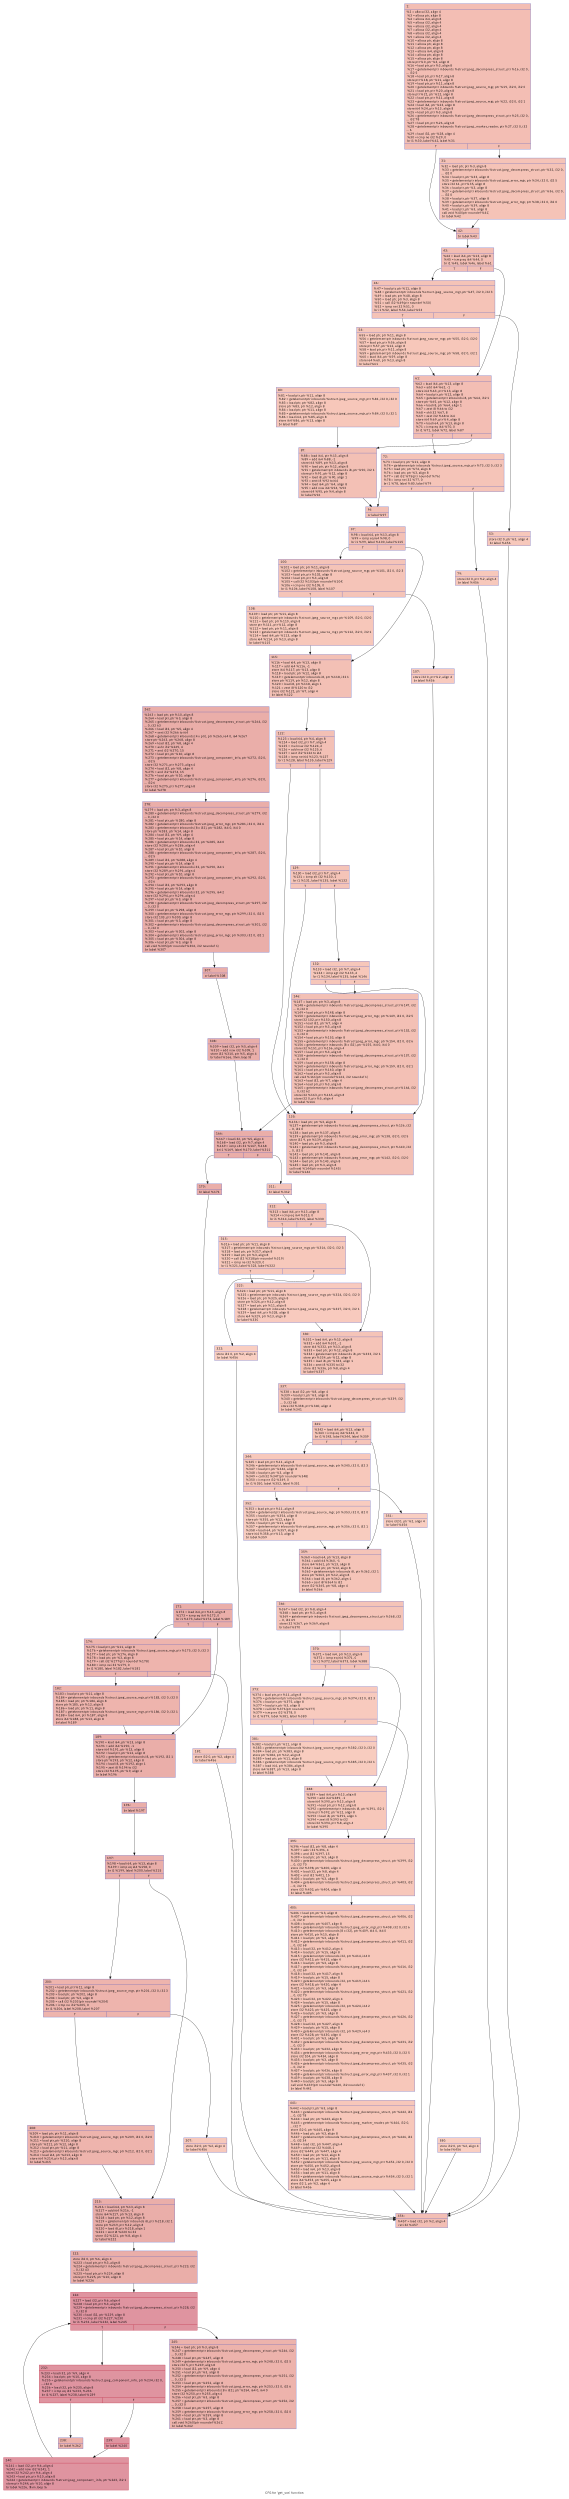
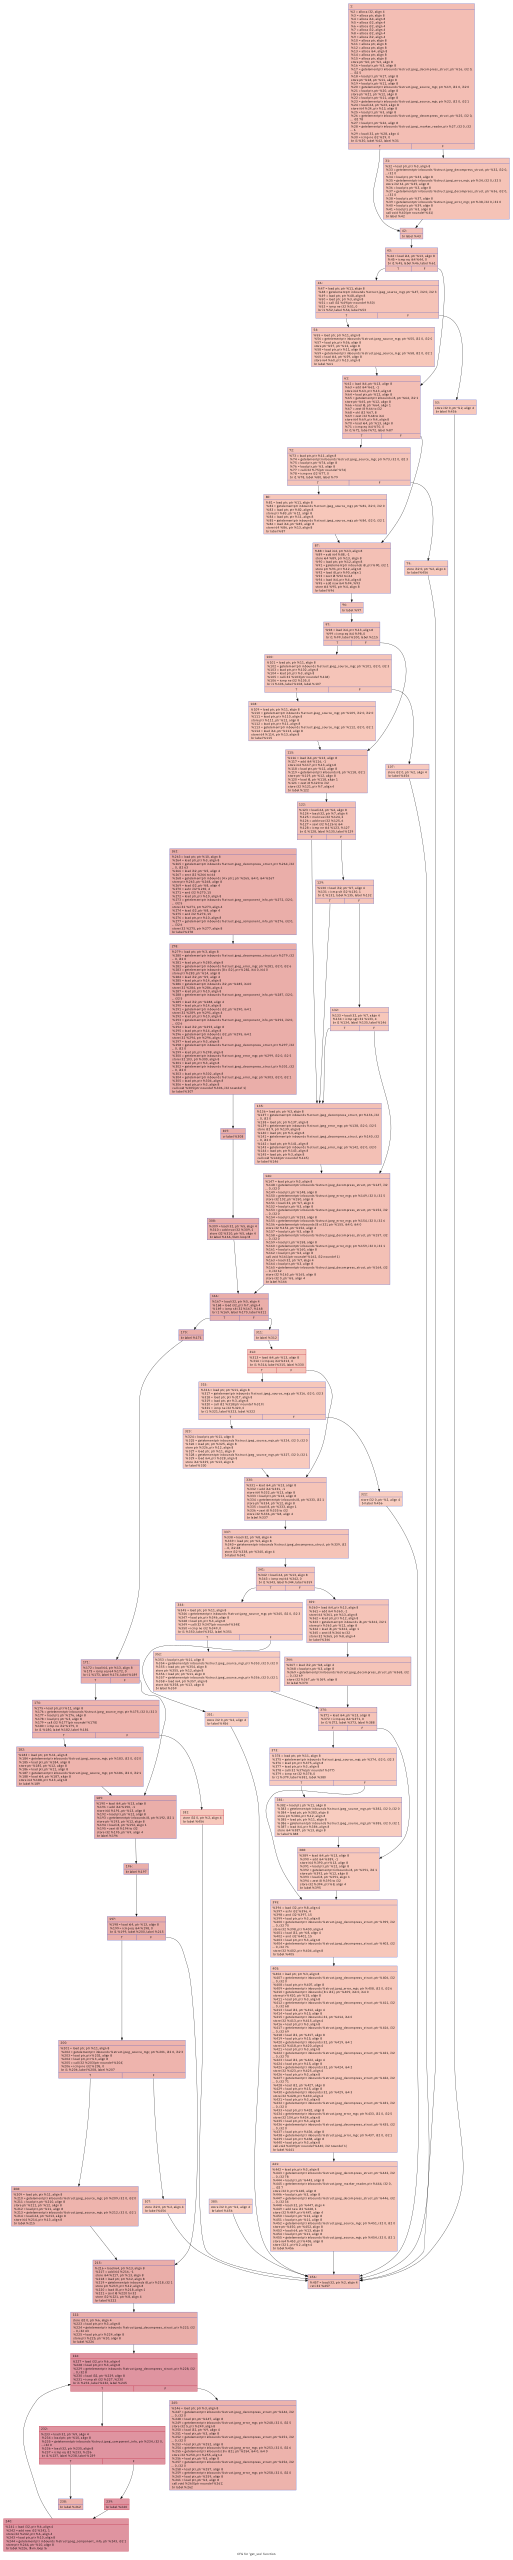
edge "72:" -> "96:": now "72:" -> "80:"
edge "146:" -> "135:": reversed
node "312:": color #3d50c3ff -> #b70d28ff
edge "352:" -> "359:": now "352:" -> "370:"
node "181:": color #3d50c3ff -> #b70d28ff
